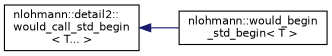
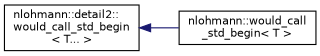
node "nlohmann::would_begin _std_begin< T >": label "nlohmann::would_begin _std_begin< T >" -> "nlohmann::would_call _std_begin< T >"
